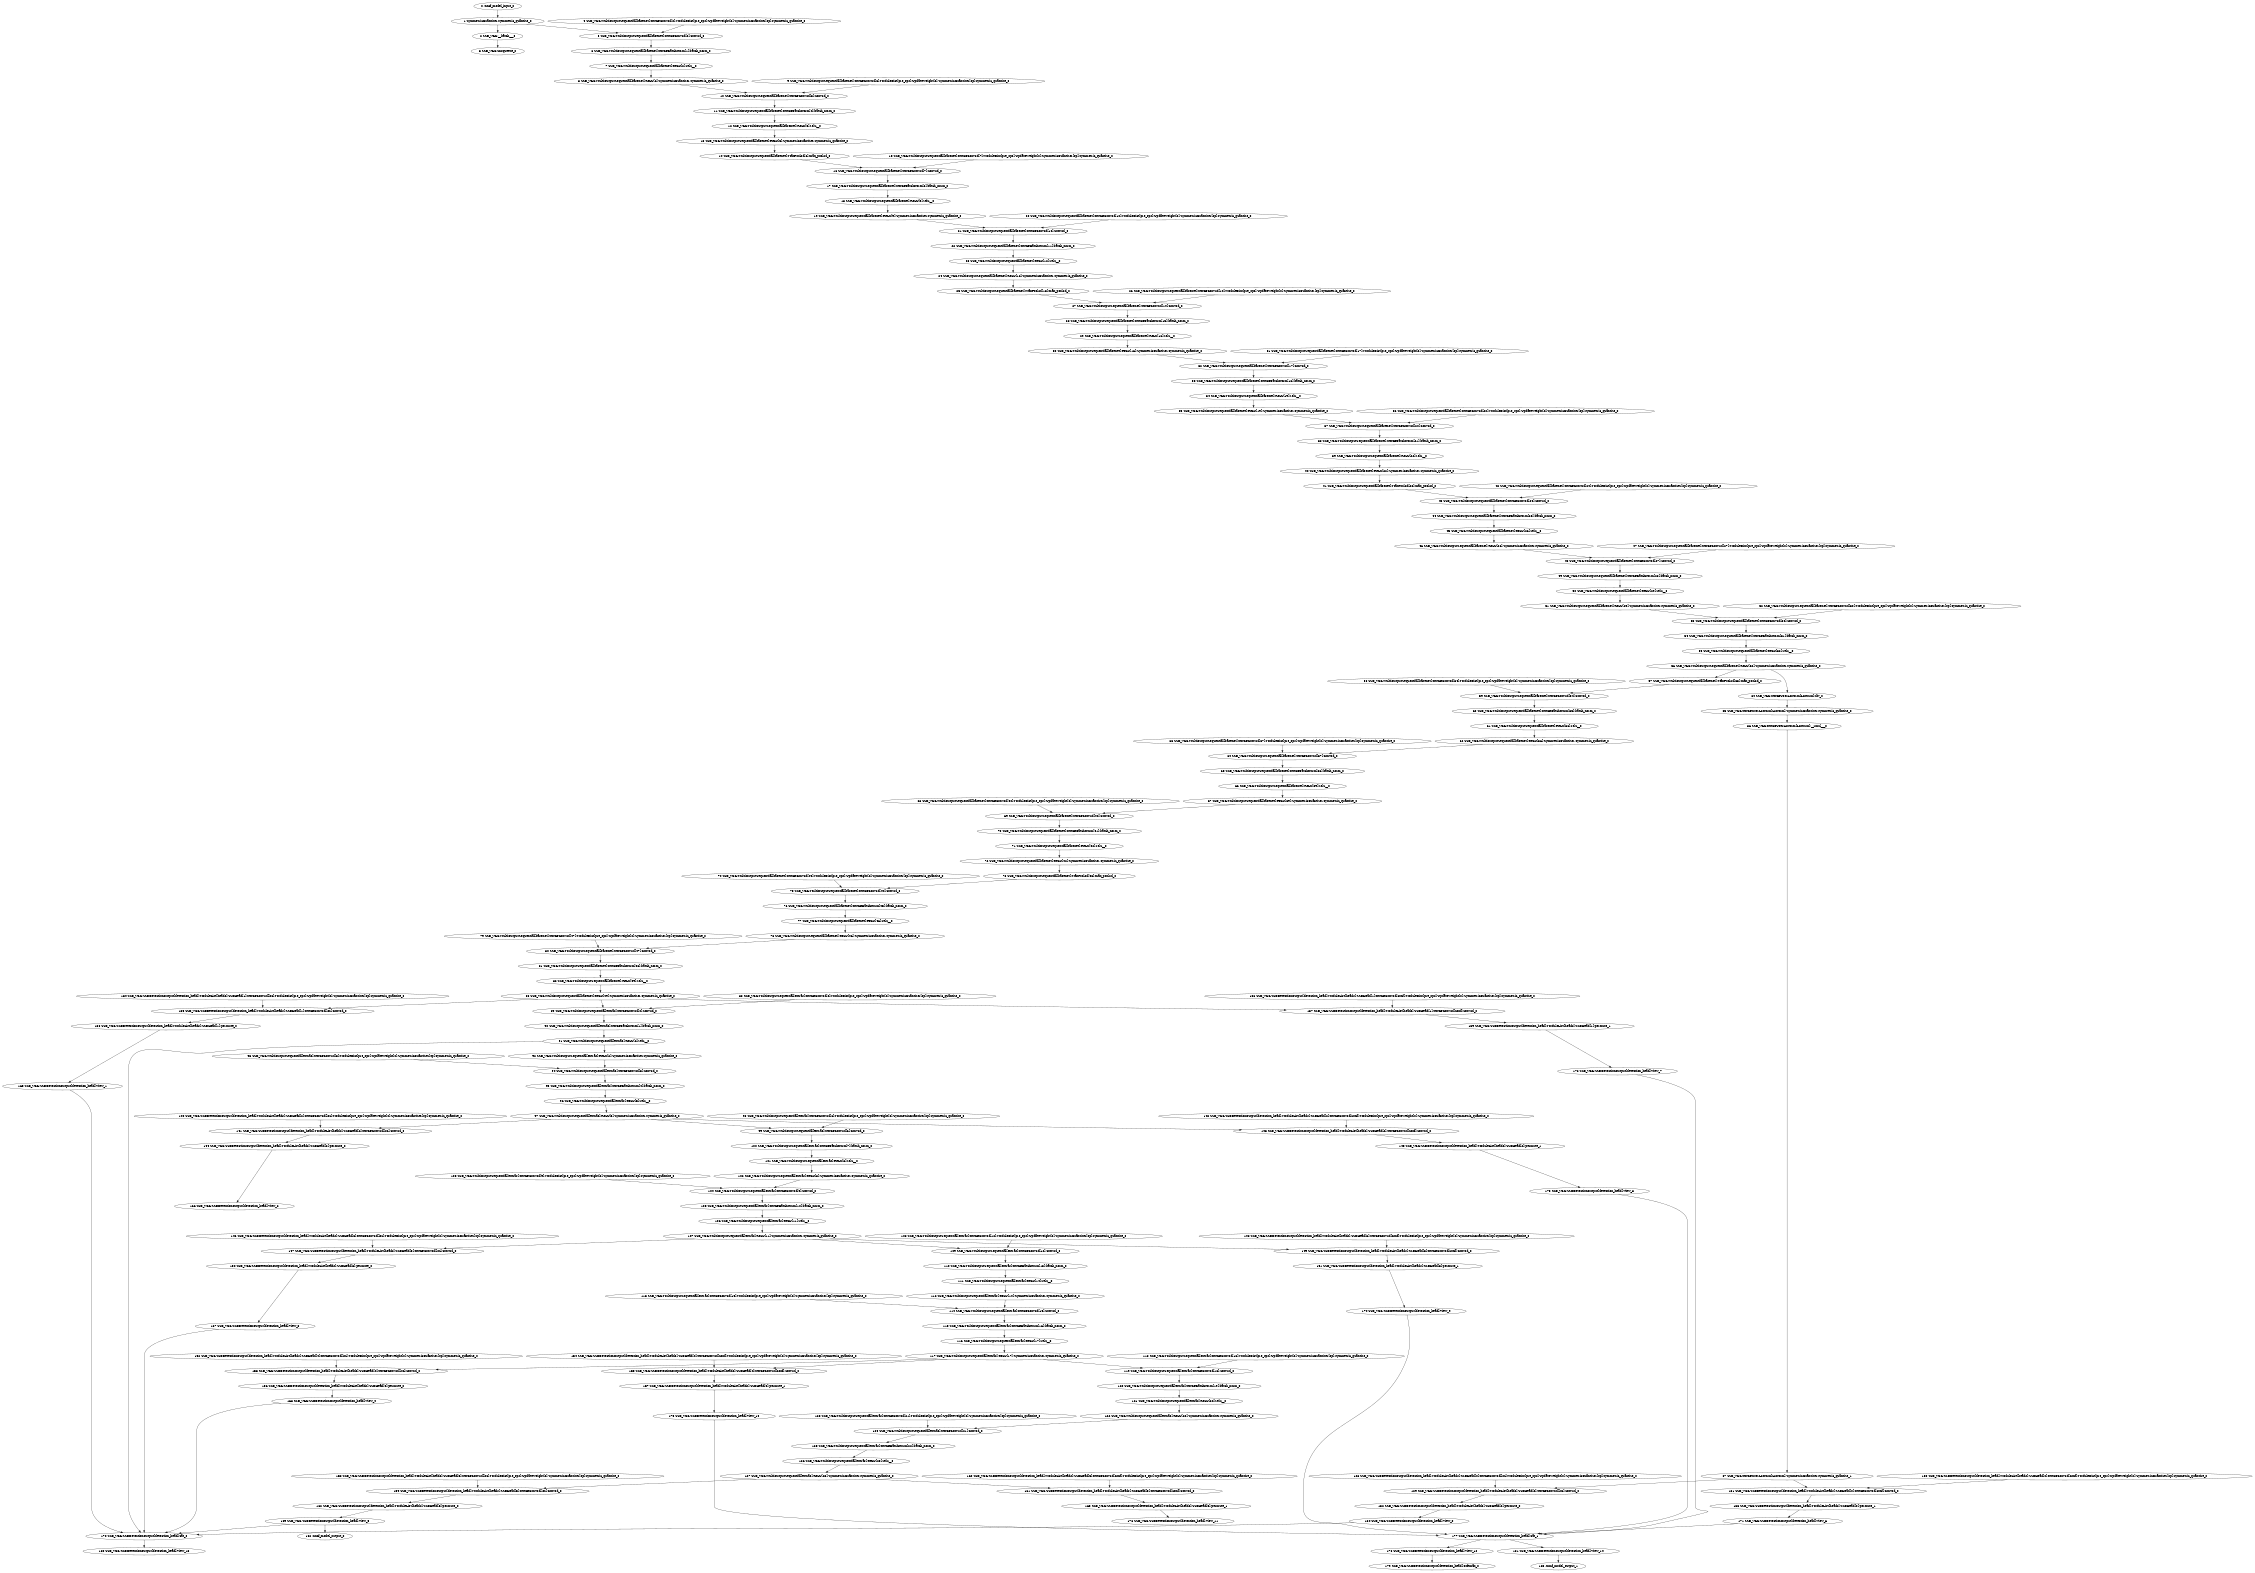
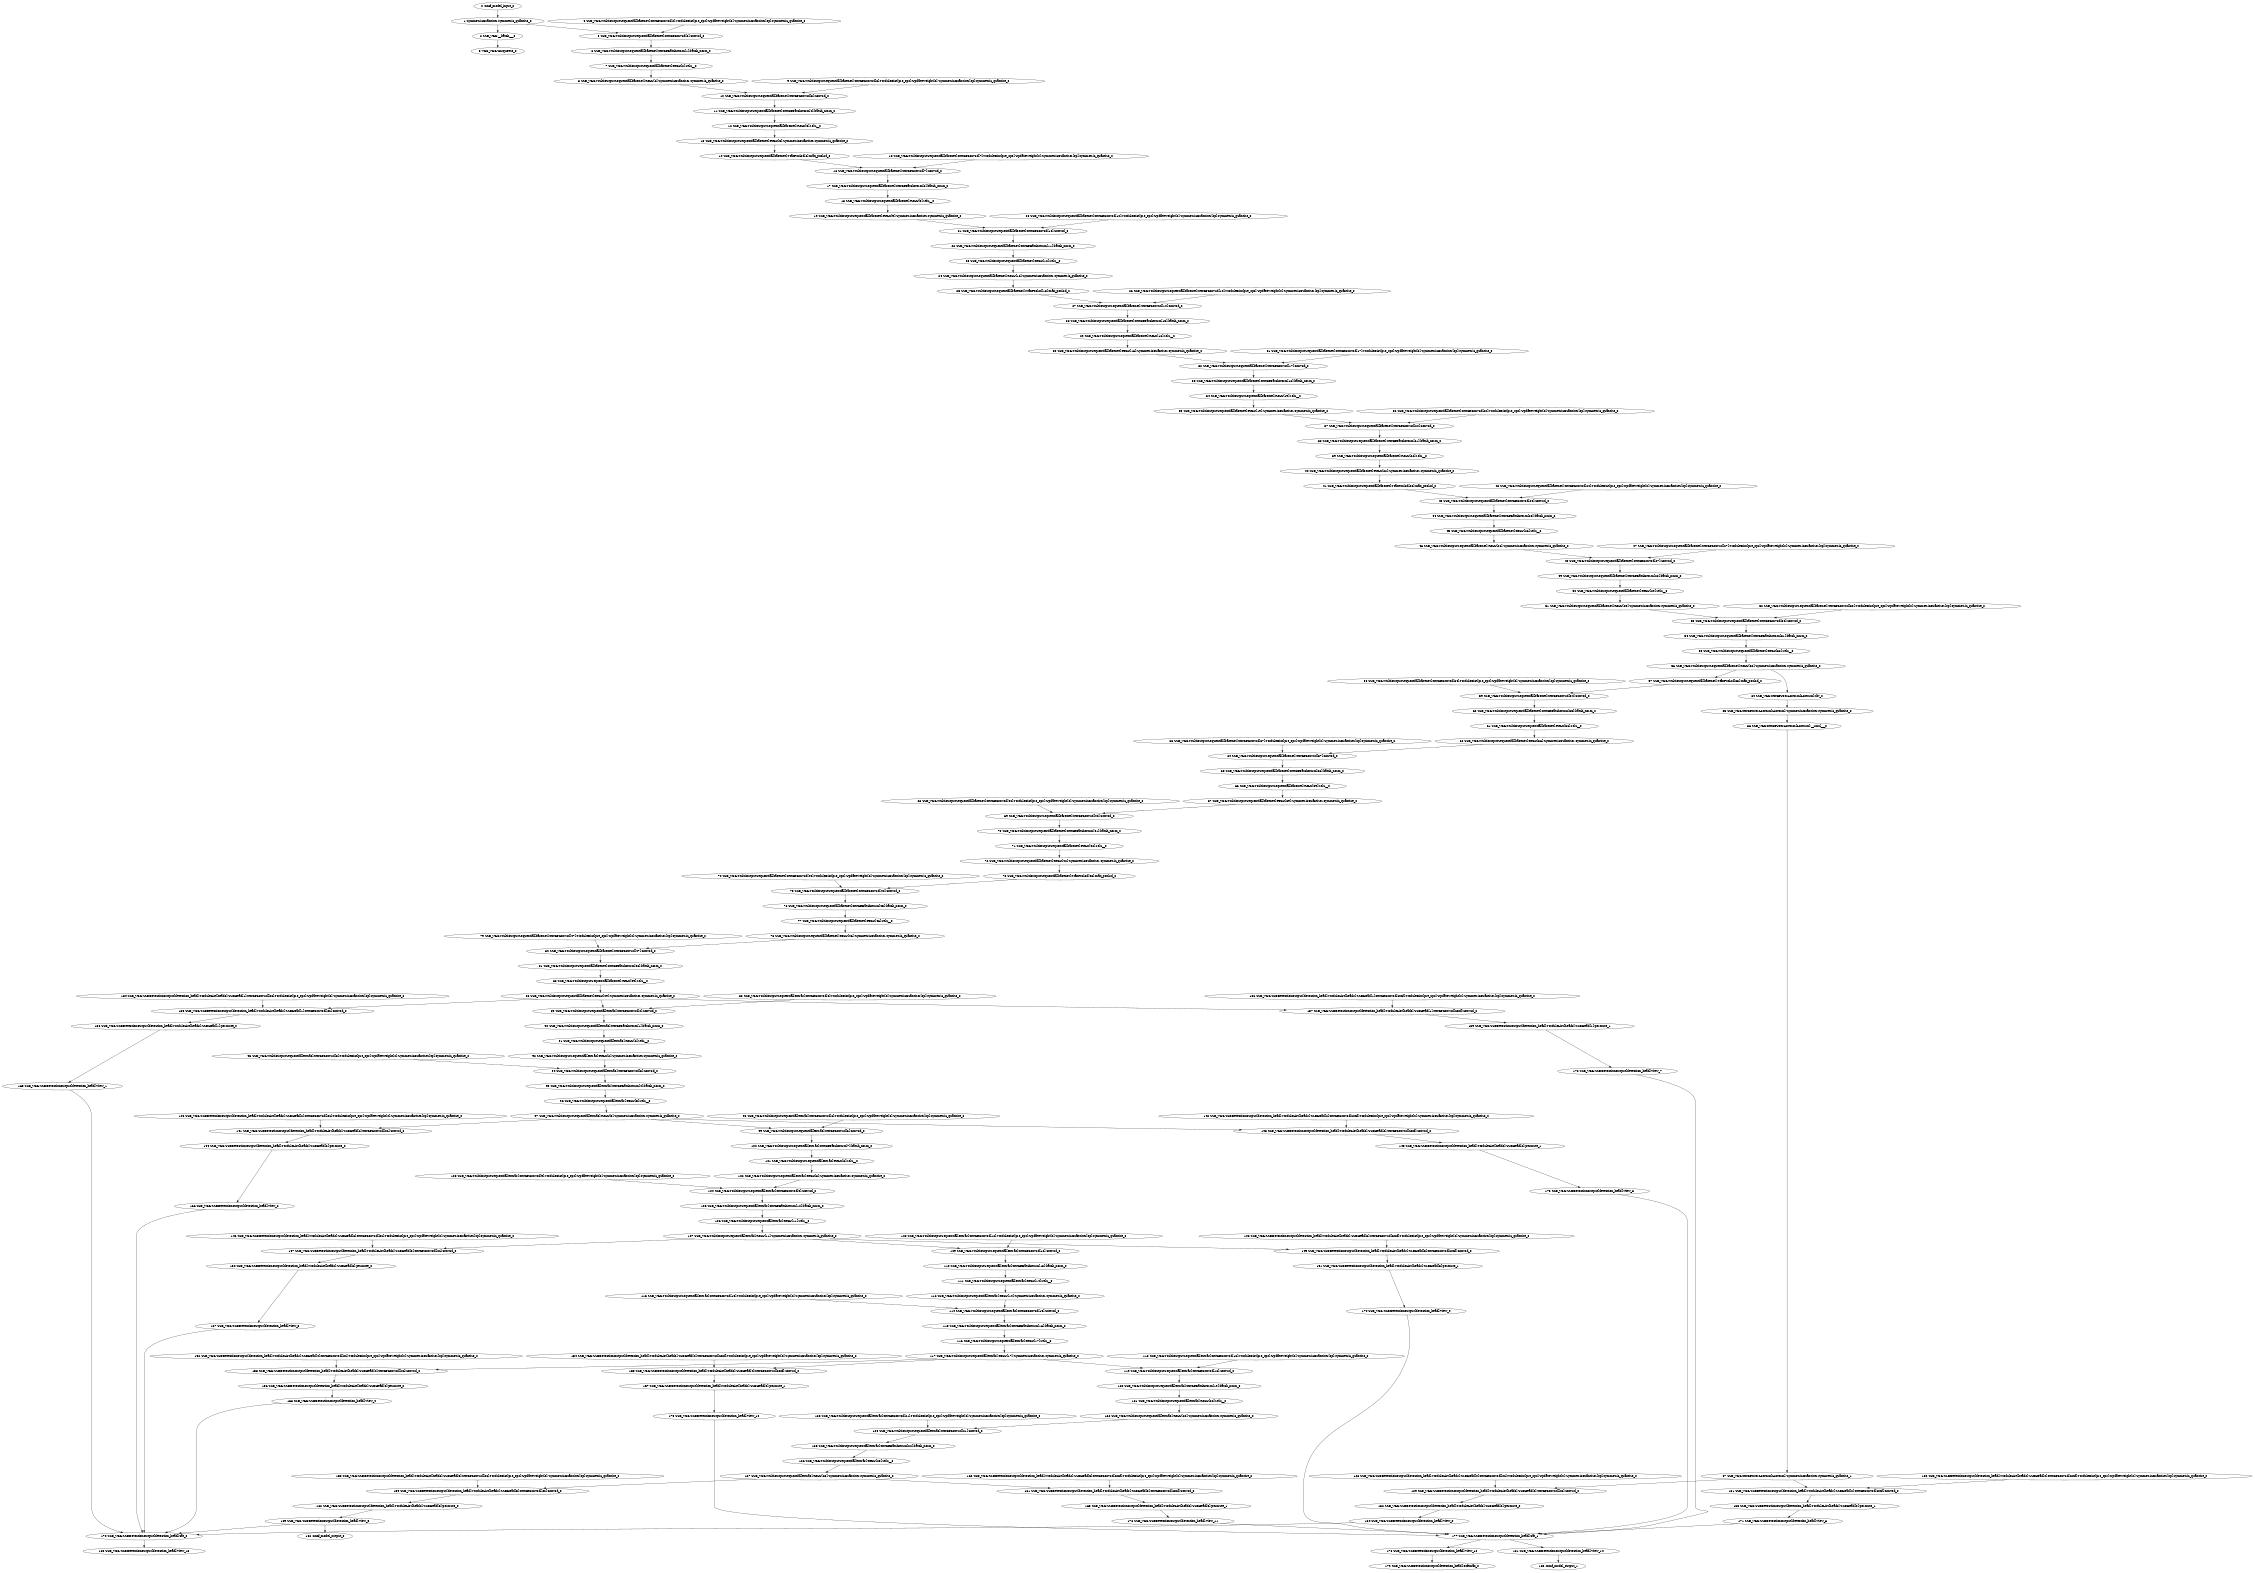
node "3 SSD_VGG/unsqueeze_0": label "3 SSD_VGG/unsqueeze_0" -> "3 VGG_VGG/unsqueeze_0"
edge "91 SSD_VGG/MultiOutputSequential[extras]/ReLU[2]/relu__0" -> "170 SSD_VGG/SSDDetectionOutput[detection_head]/cat_0": now "166 SSD_VGG/SSDDetectionOutput[detection_head]/view_2" -> "170 SSD_VGG/SSDDetectionOutput[detection_head]/cat_0"
edge "176 SSD_VGG/SSDDetectionOutput[detection_head]/view_11" -> "177 SSD_VGG/SSDDetectionOutput[detection_head]/cat_1": added
